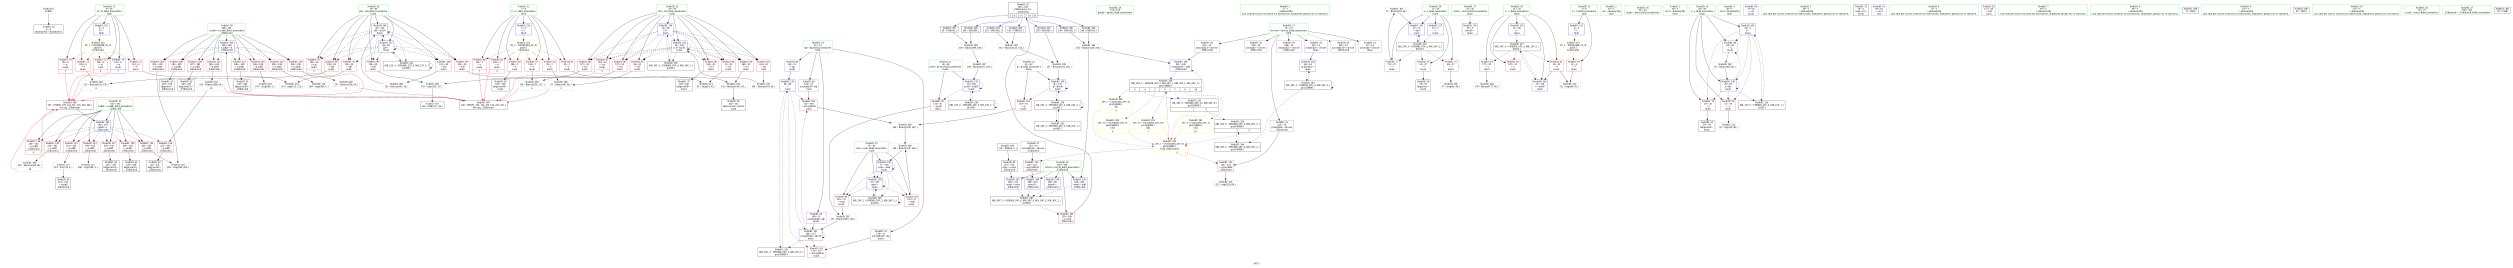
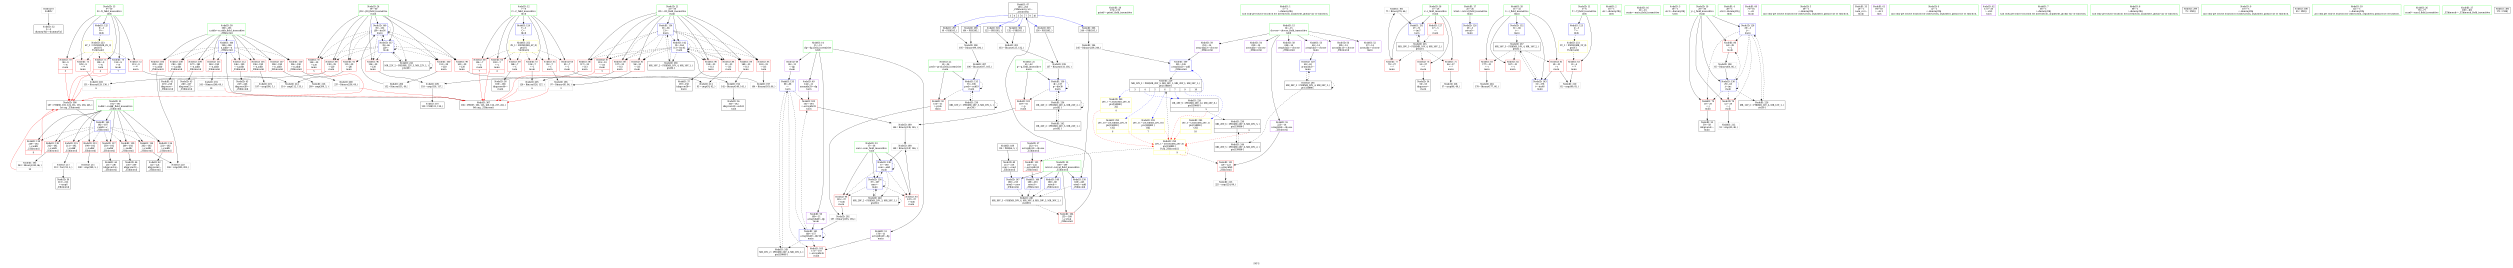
node "NodeID: 305": removed
node "NodeID: 127": color blue -> red
edge "NodeID: 80" -> "NodeID: 198": color blue -> black
edge "NodeID: 191" -> "NodeID: 116": now "NodeID: 31" -> "NodeID: 116"
